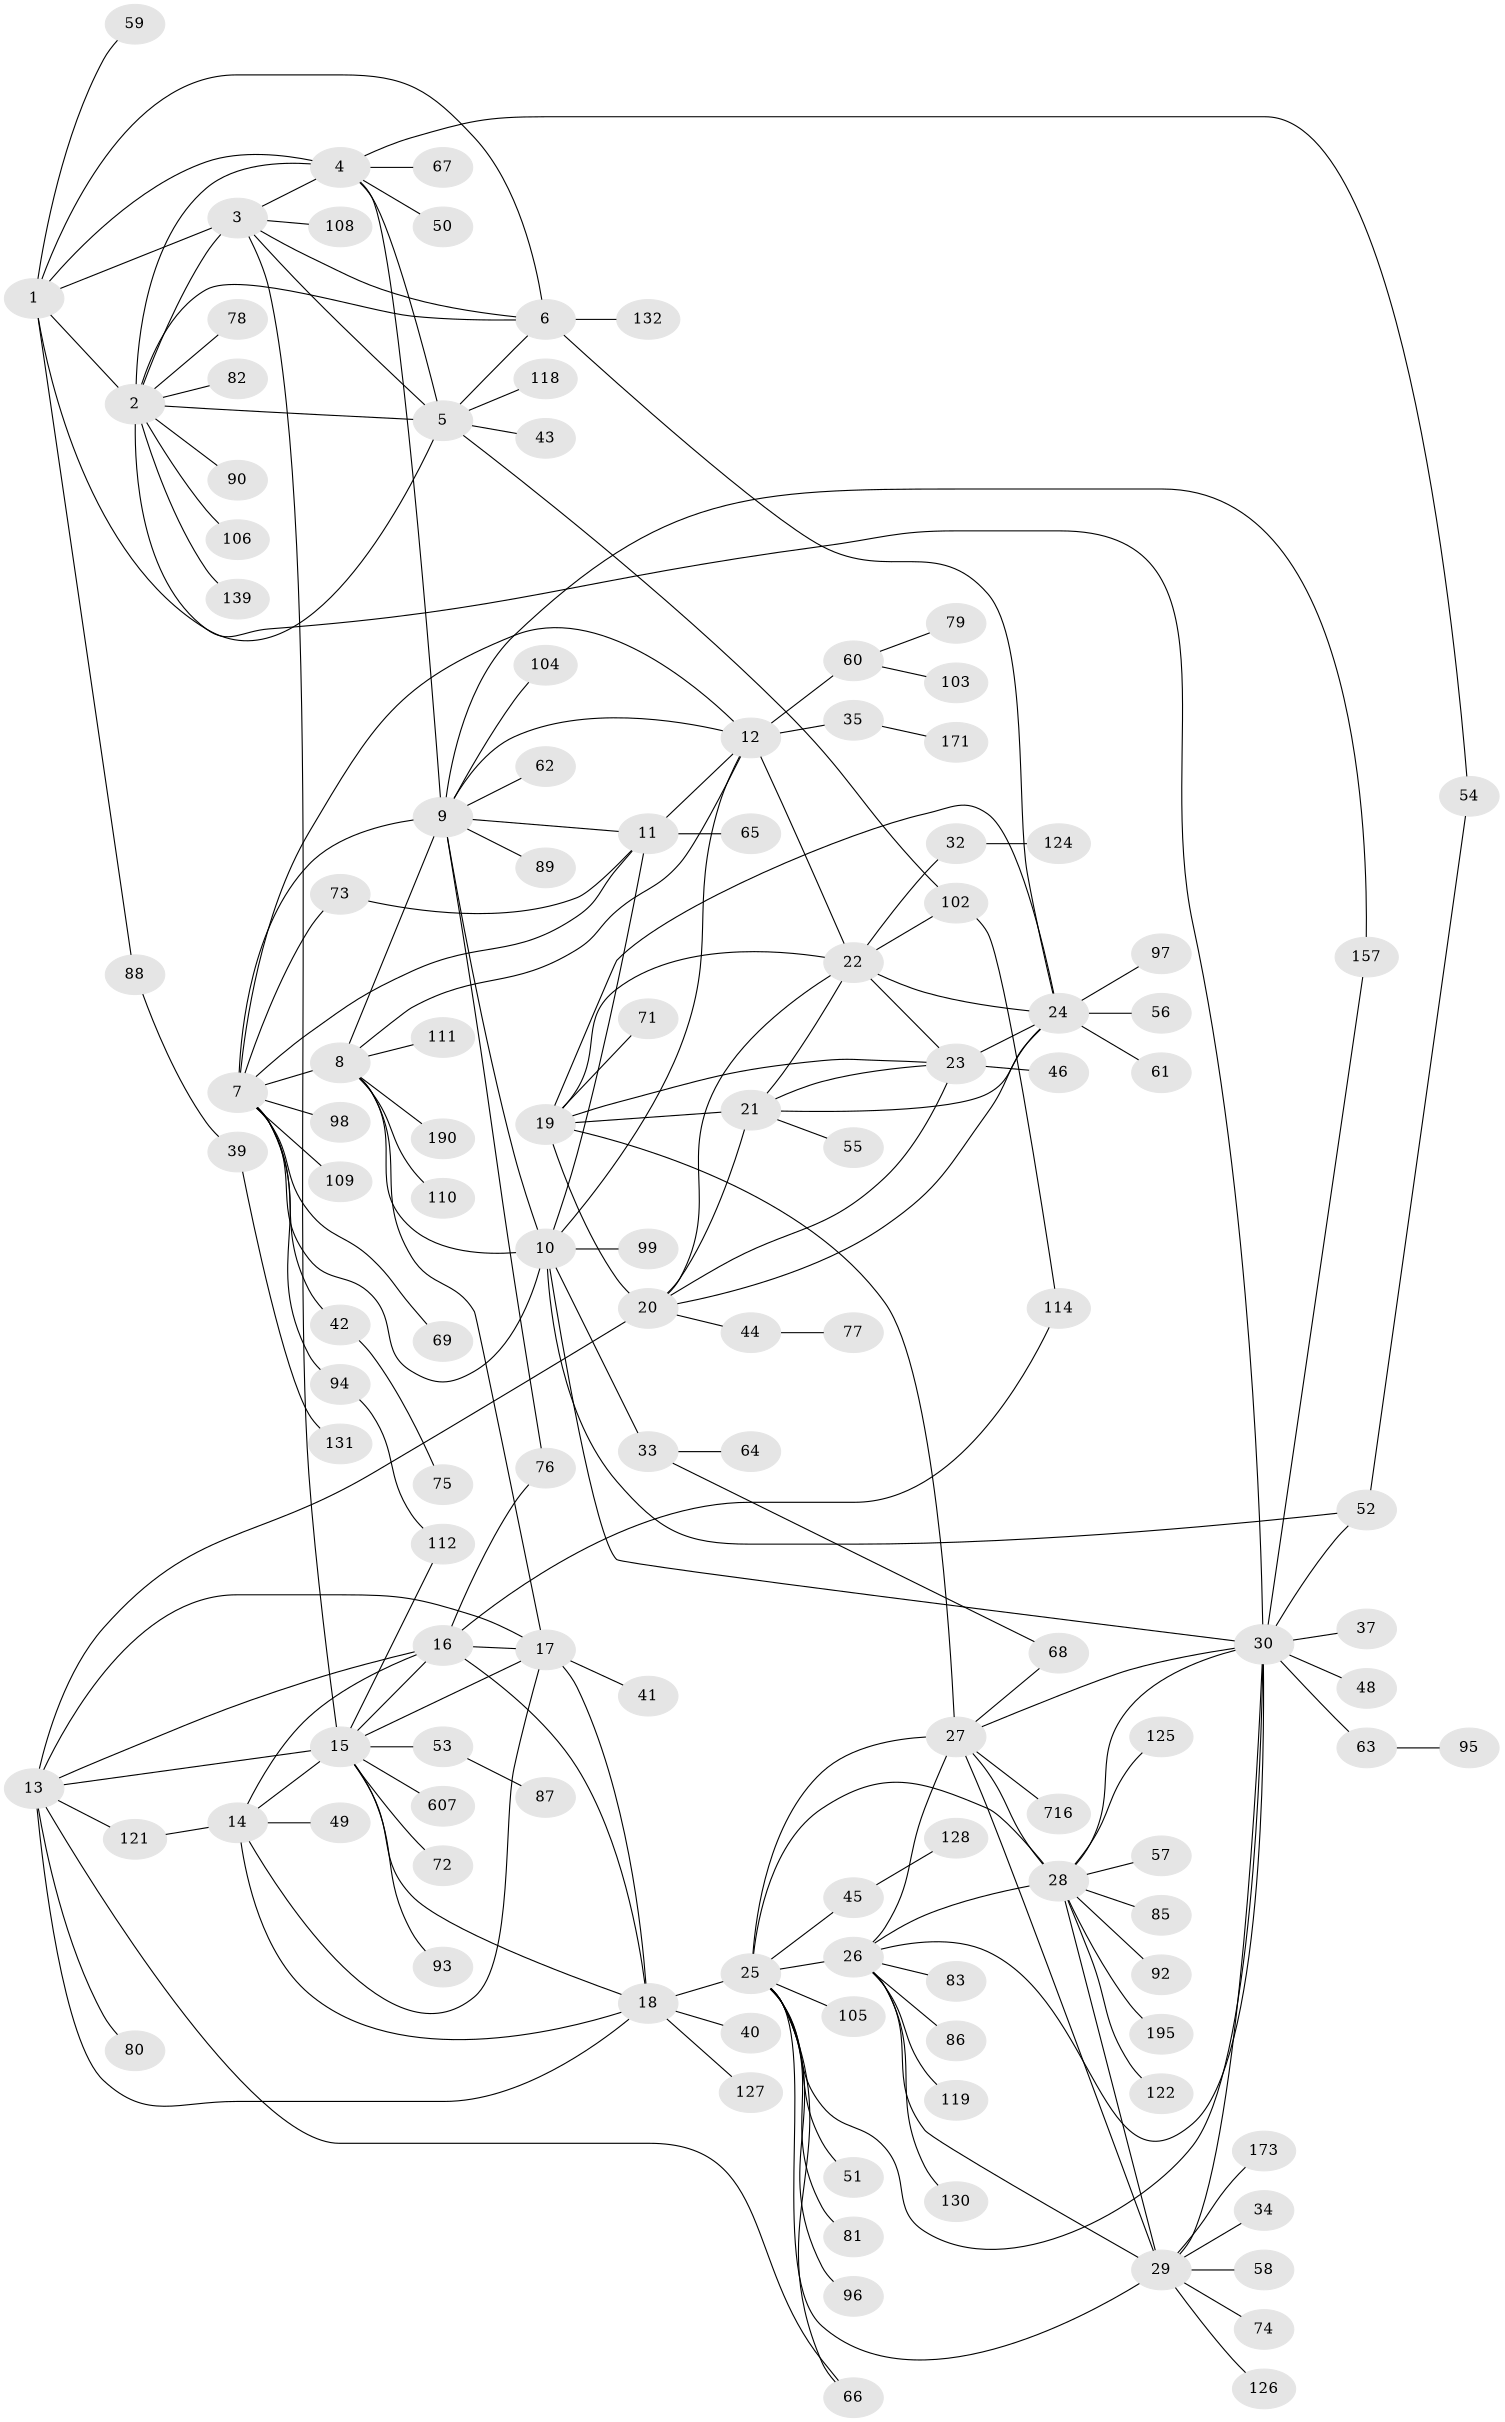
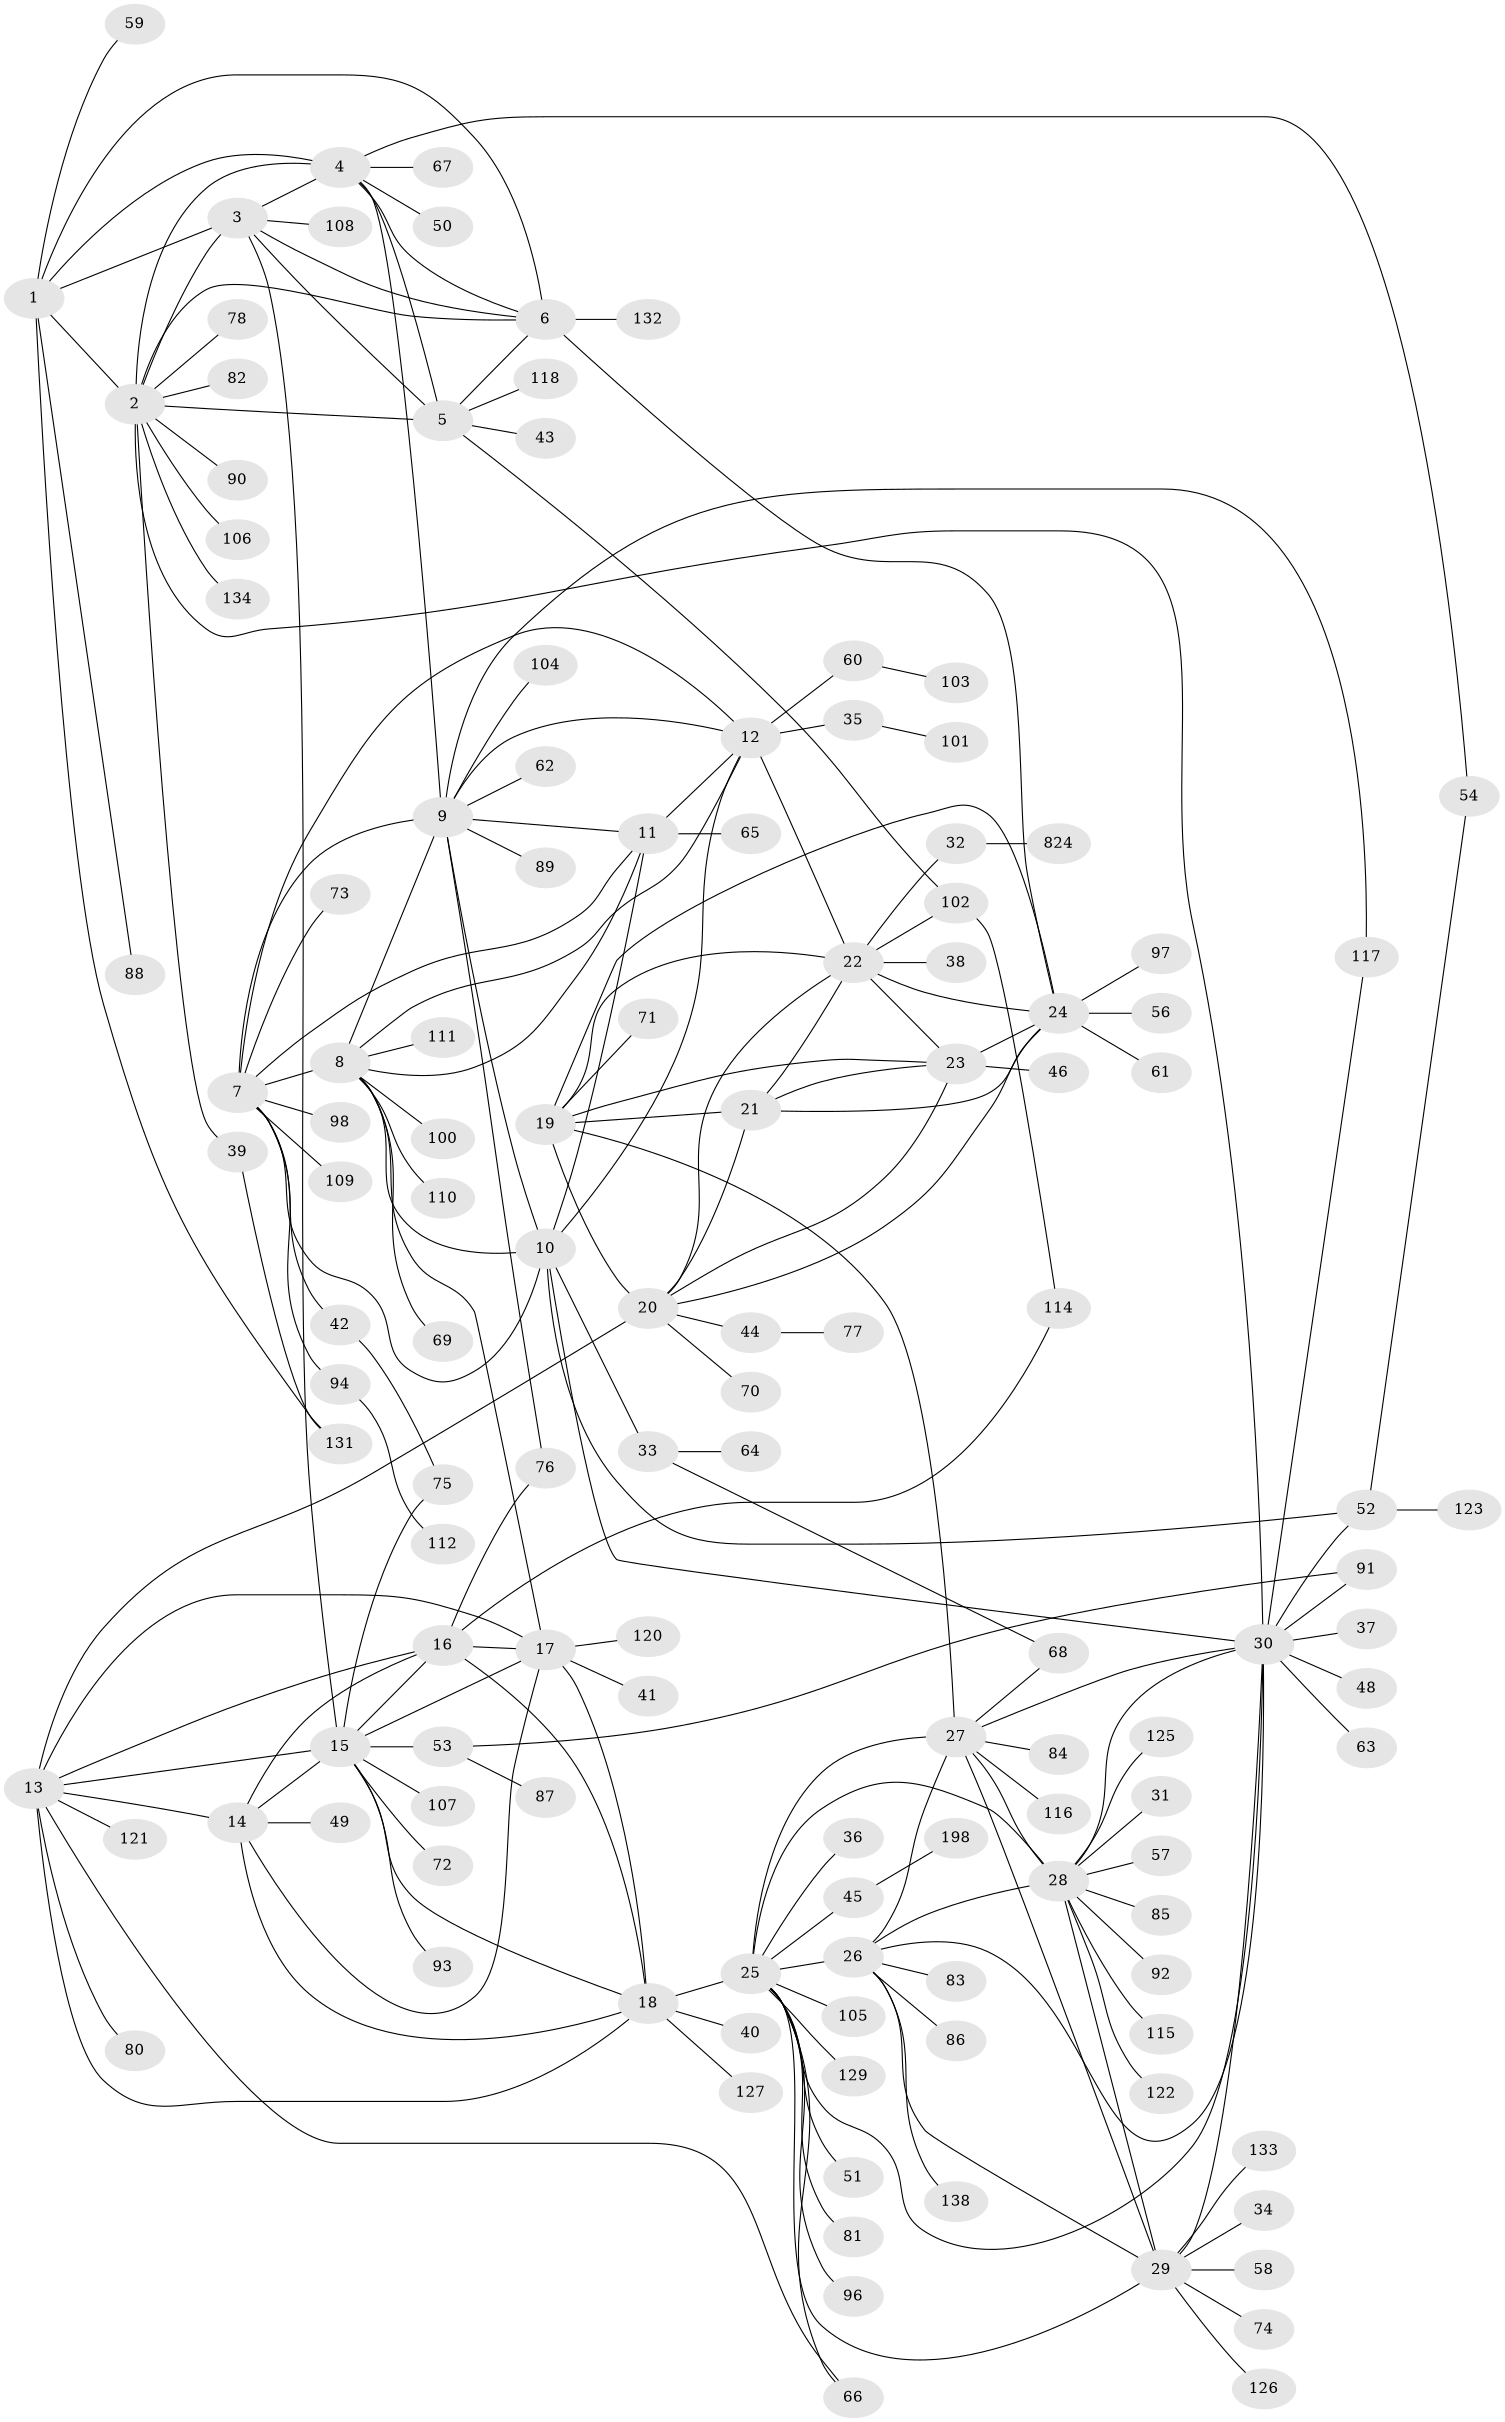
edge "4" -- "6": added
edge "1" -- "5": now "1" -- "131"
node "139": label "139" -> "134"
node "79": removed
node "171": label "171" -> "101"
node "124": label "124" -> "824"
edge "11" -- "73": now "11" -- "8"
node "157": label "157" -> "117"
node "38": added
edge "88" -- "39": now "2" -- "39"
node "190": label "190" -> "100"
node "55": removed
edge "7" -- "69": now "8" -- "69"
node "99": removed
node "70": added
node "123": added
node "91": added
node "120": added
edge "112" -- "15": now "75" -- "15"
node "95": removed
node "84": added
node "31": added
node "607": label "607" -> "107"
node "716": label "716" -> "116"
edge "14" -- "121": now "14" -- "13"
node "36": added
node "128": label "128" -> "198"
node "195": label "195" -> "115"
node "129": added
node "119": removed
node "173": label "173" -> "133"
node "130": label "130" -> "138"
